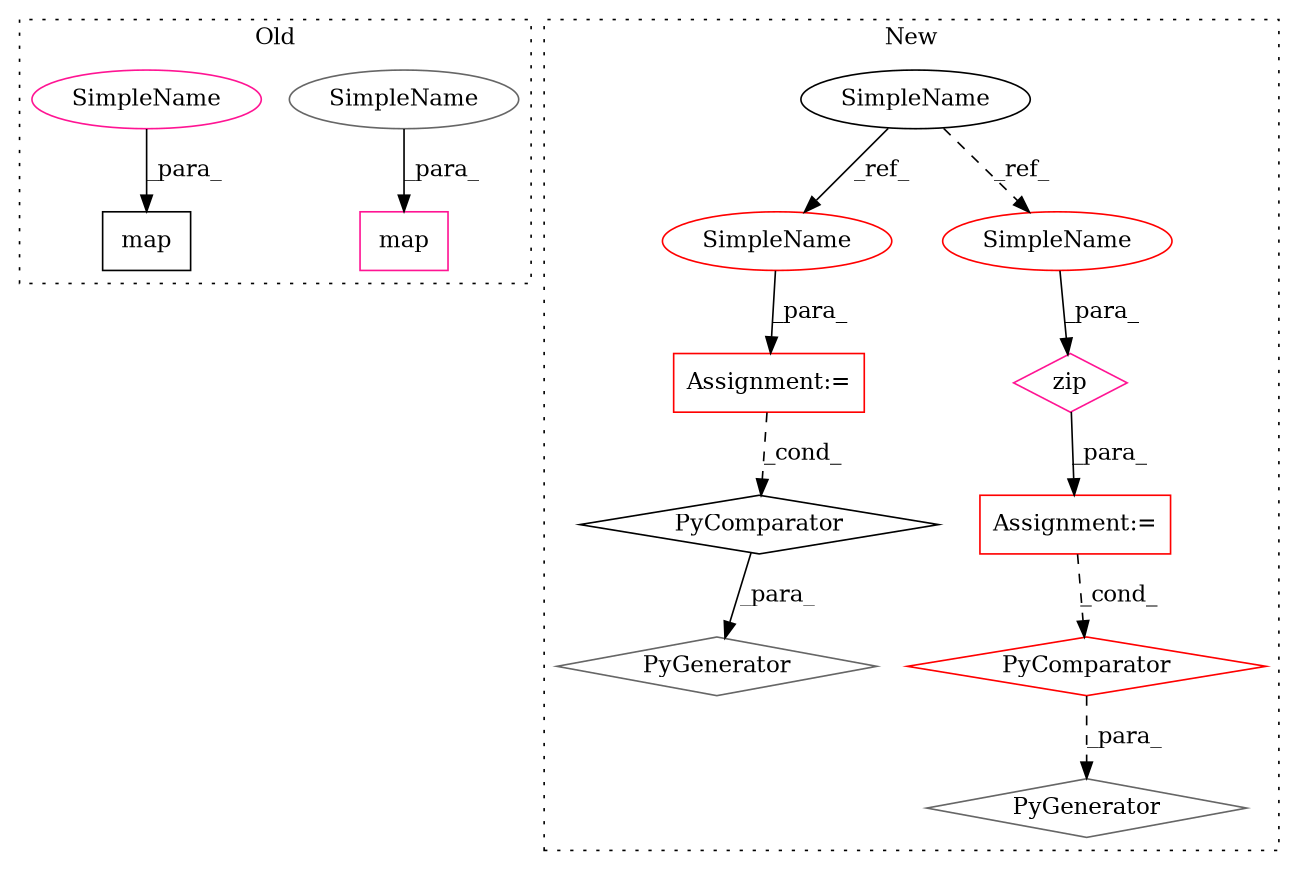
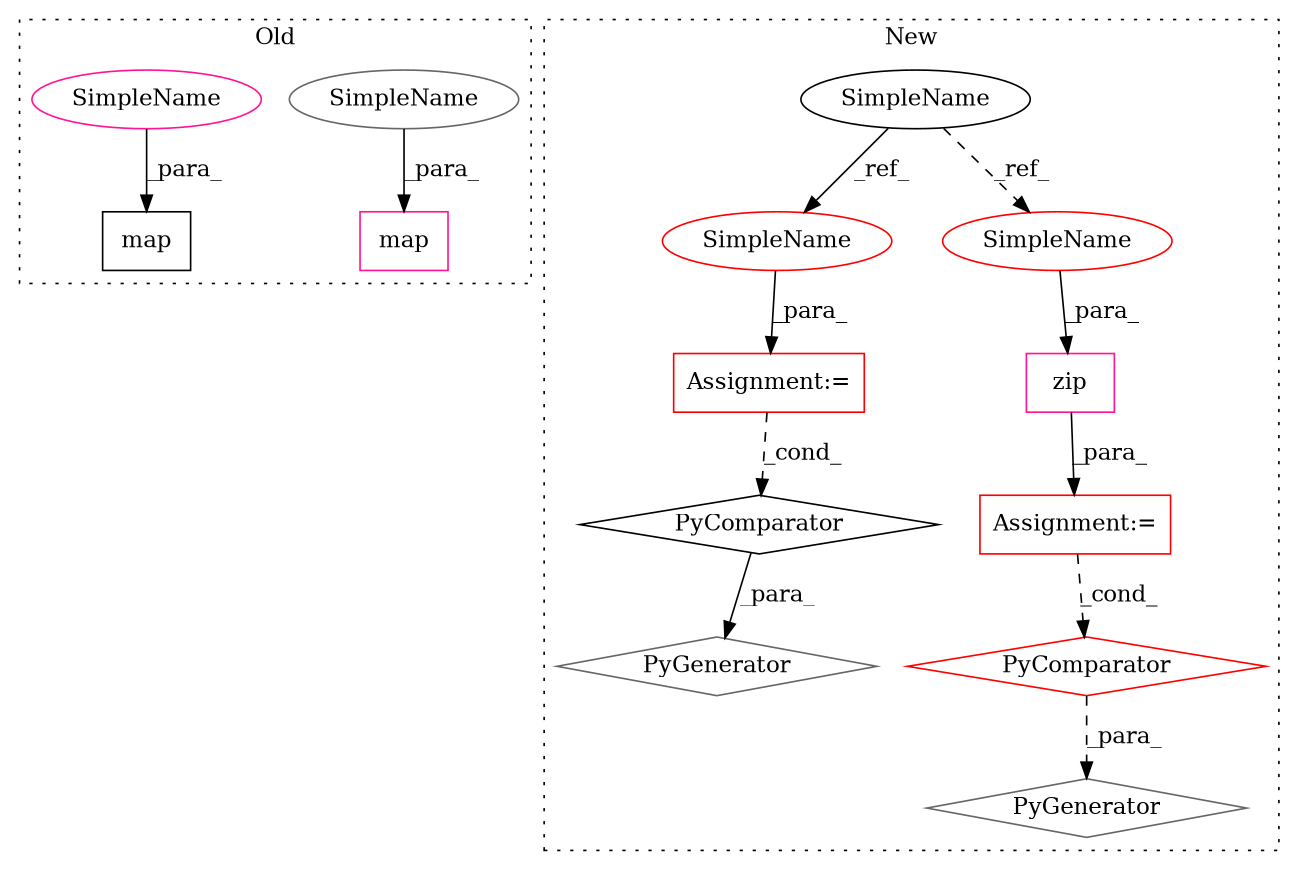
node "zip": shape diamond -> box
